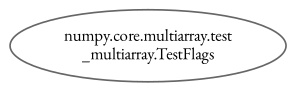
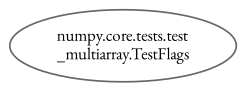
node "numpy.core.multiarray.test _multiarray.TestFlags": label "numpy.core.multiarray.test _multiarray.TestFlags" -> "numpy.core.tests.test _multiarray.TestFlags"
